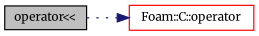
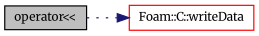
node "Foam::C::operator": label "Foam::C::operator" -> "Foam::C::writeData"
